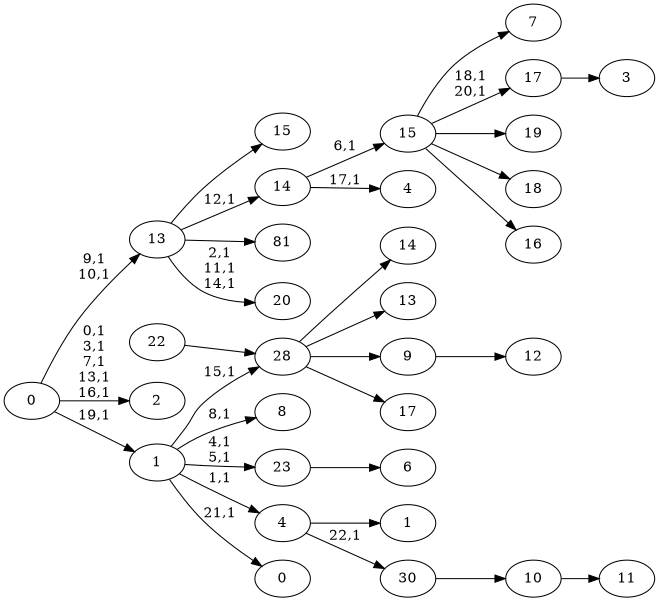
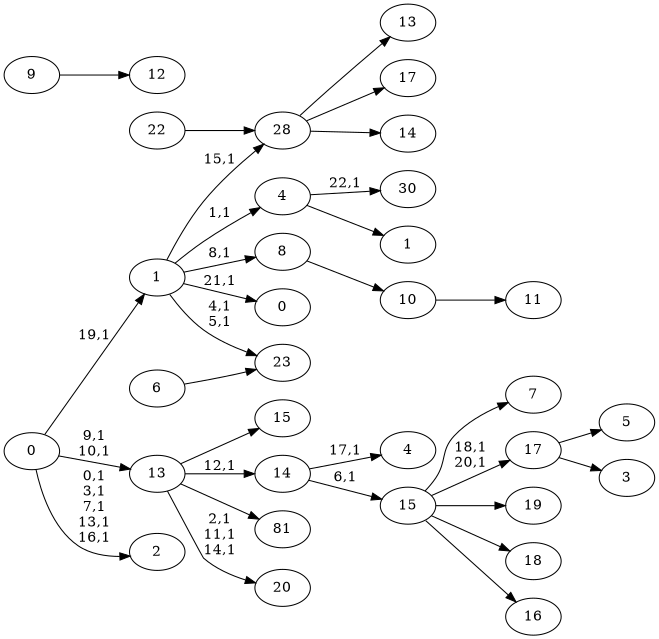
edge "28" -> "9": removed
node "5": added
edge "23" -> "6": reversed
edge "30" -> "10": now "8" -> "10"
